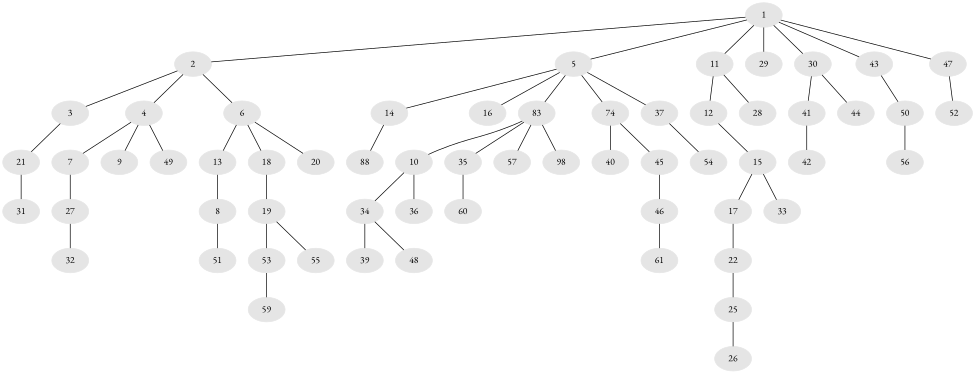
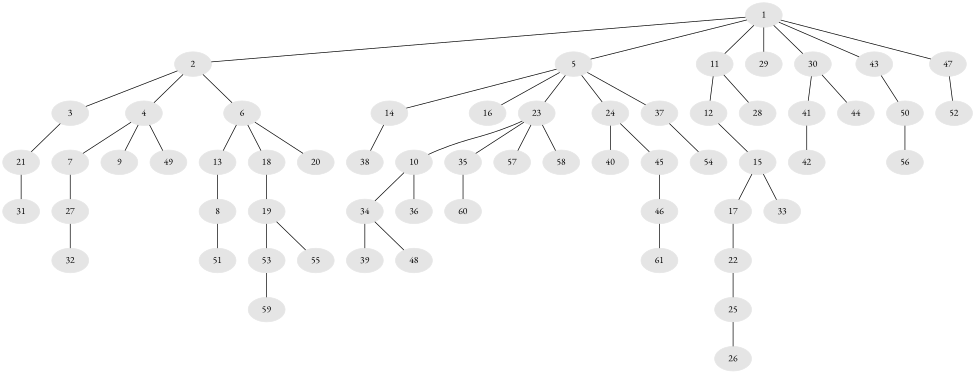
node "83": label "83" -> "23"
node "74": label "74" -> "24"
node "88": label "88" -> "38"
node "98": label "98" -> "58"
